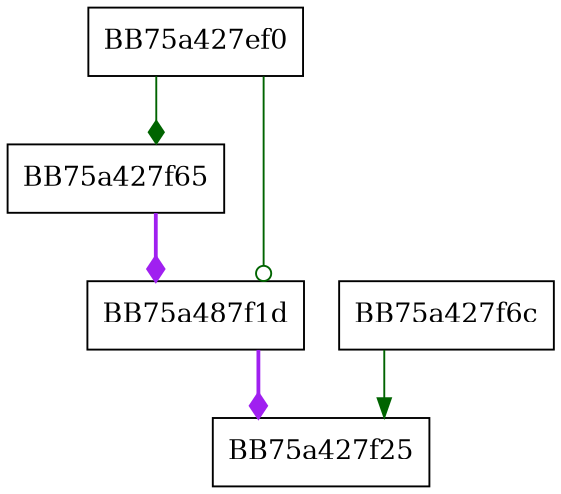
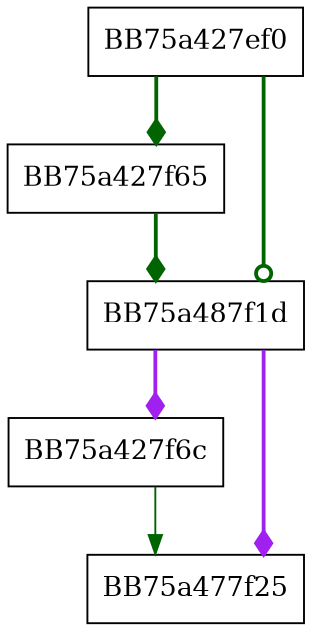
edge "BB75a427ef0" -> "BB75a427f65": style solid -> bold
edge "BB75a427ef0" -> "BB75a487f1d": style solid -> bold
edge "BB75a427f65" -> "BB75a487f1d": color purple -> darkgreen
edge "BB75a487f1d" -> "BB75a427f6c": added
node "BB75a427f25": label "BB75a427f25" -> "BB75a477f25"
